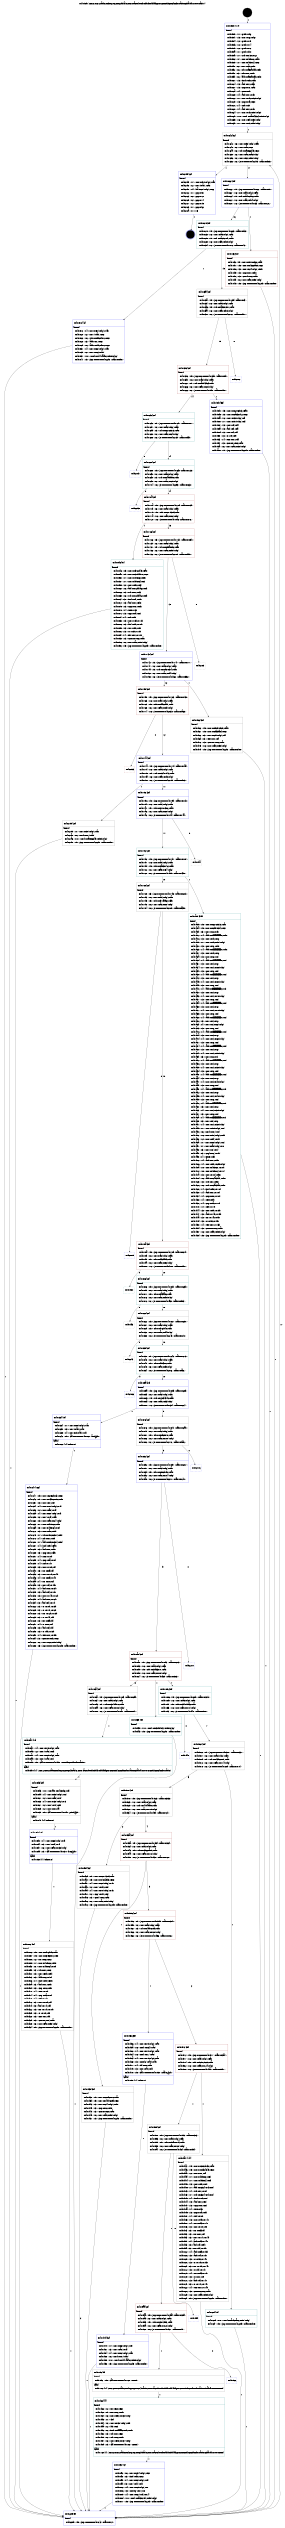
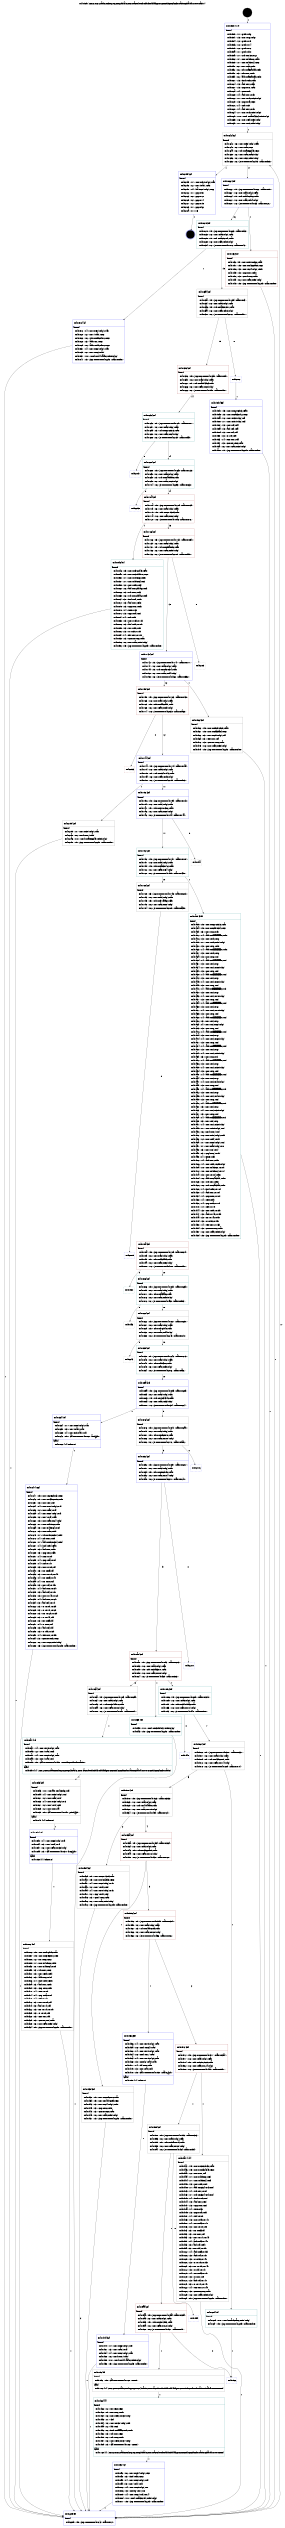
edge "0x4016b6 [28]" -> "0x4019d0 [53]": now "0x402167" -> "0x4019d0 [53]"
edge "0x4017ce [28]" -> "0x4017ea [28]": removed, label "10"
node "0x4020c6": removed
edge "0x401ced [15]" -> "0x4022de [5]": now "0x401ced [15]" -> "0x4019c6"
